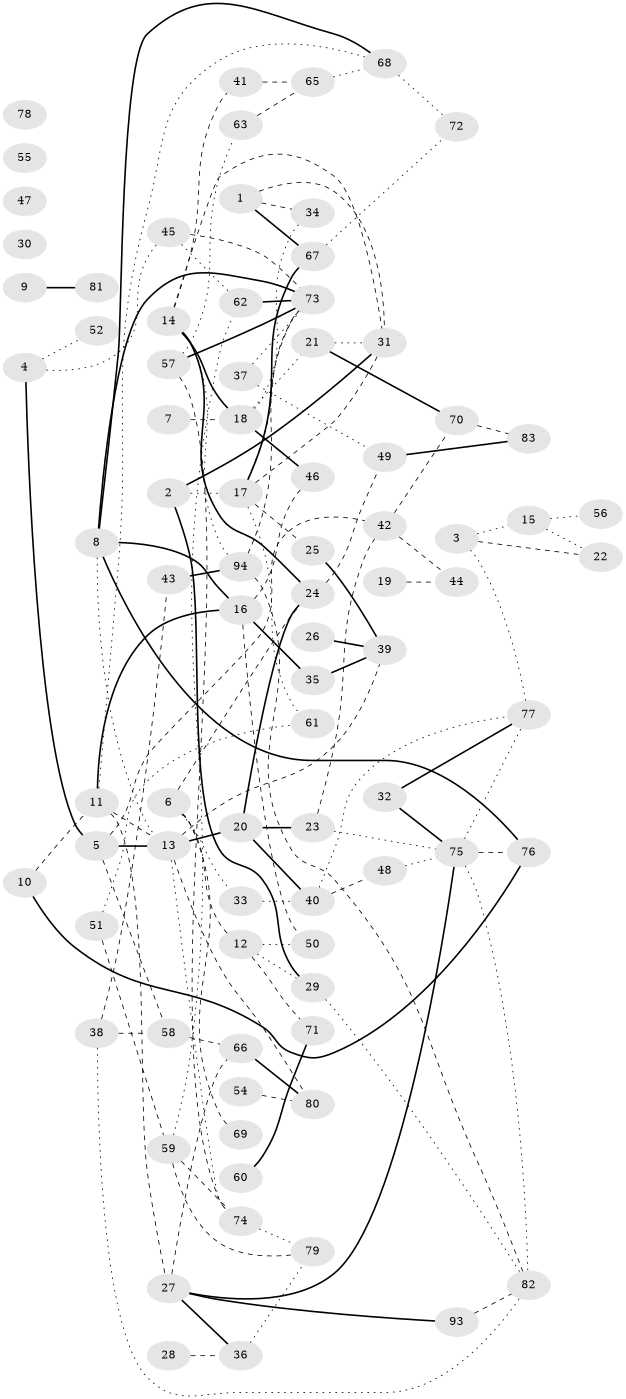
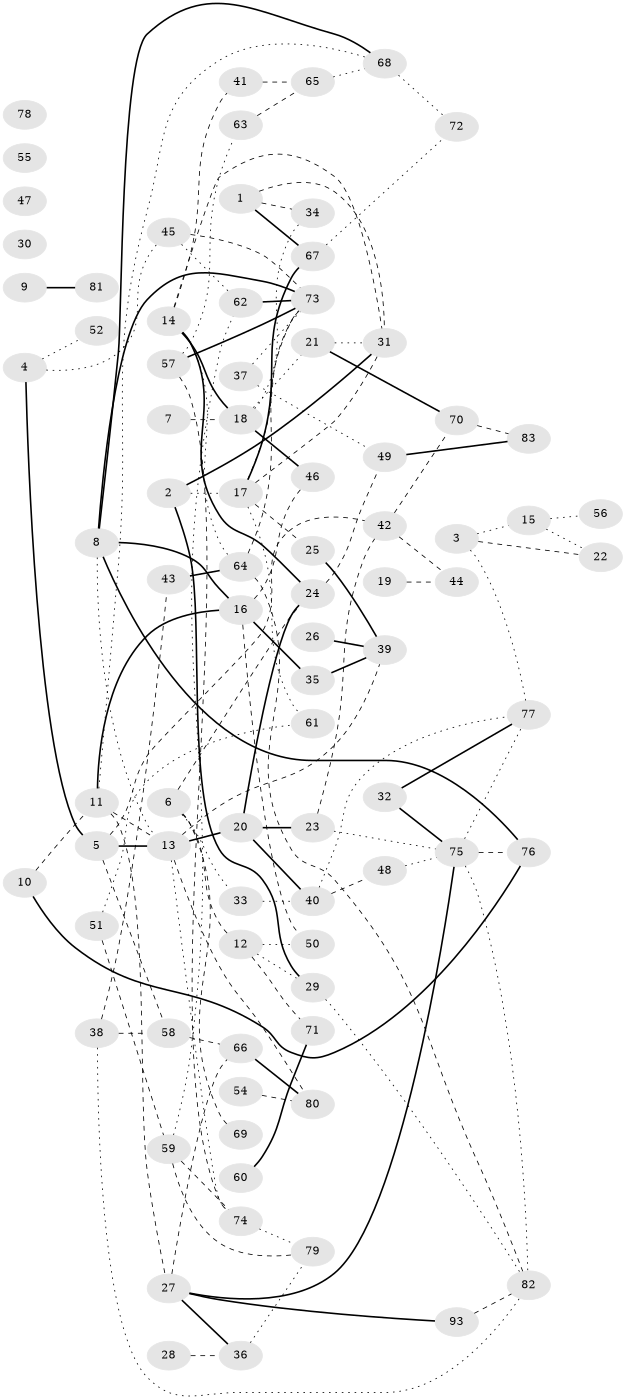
node "94": label "94" -> "64"
